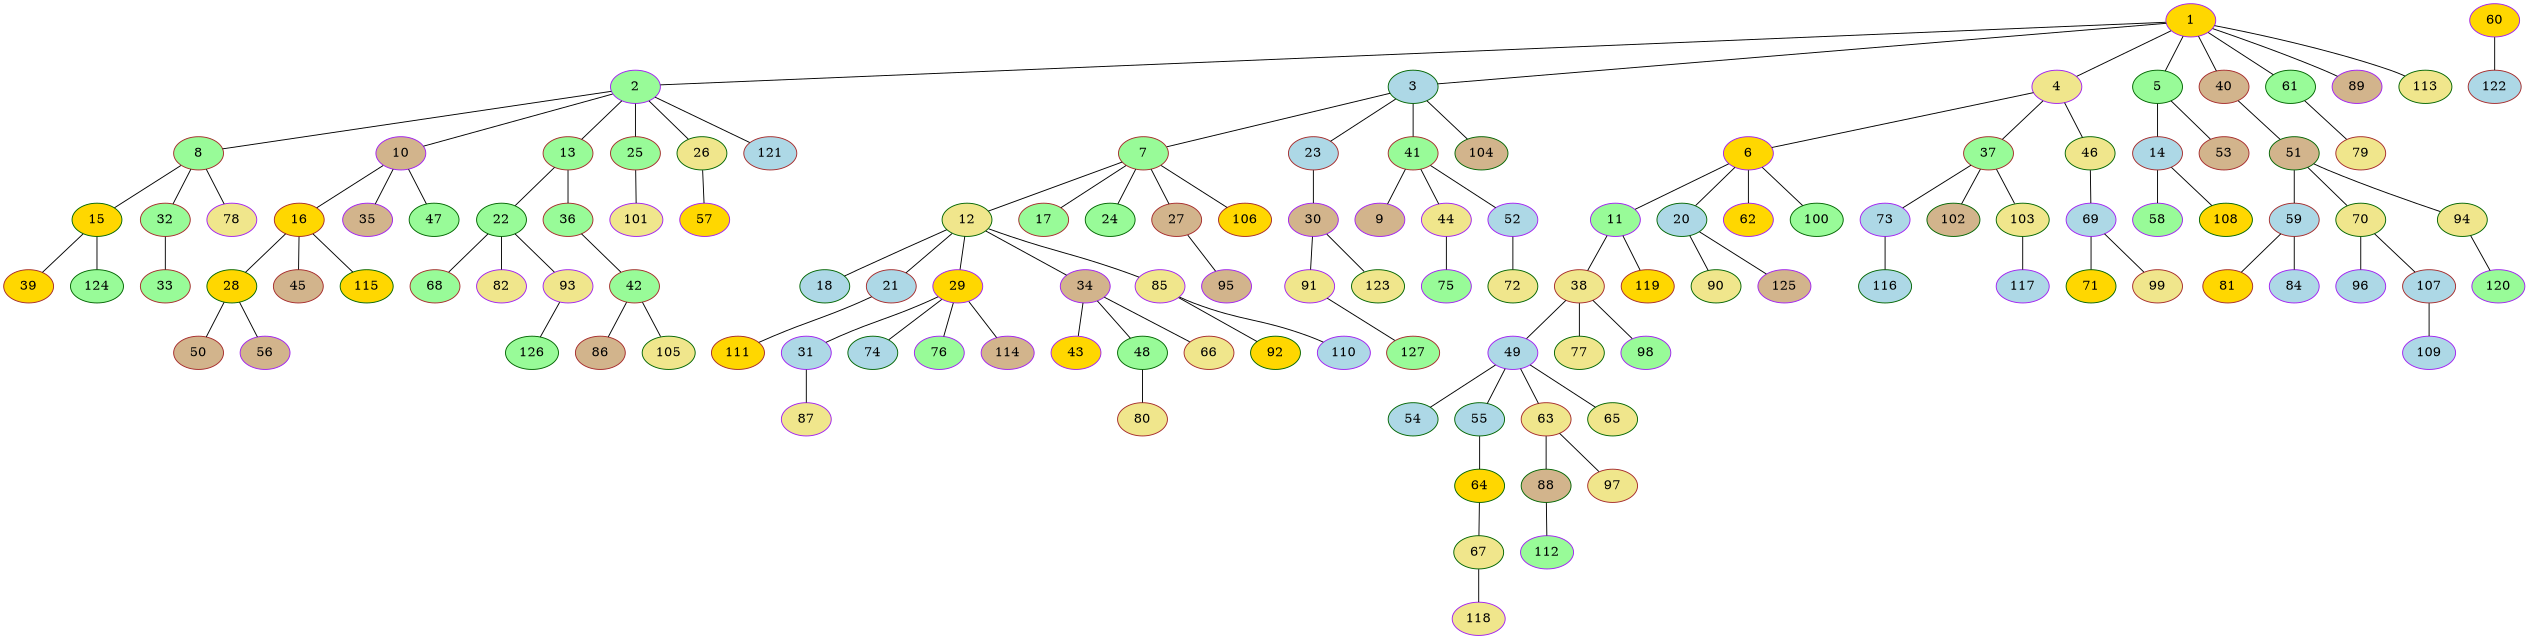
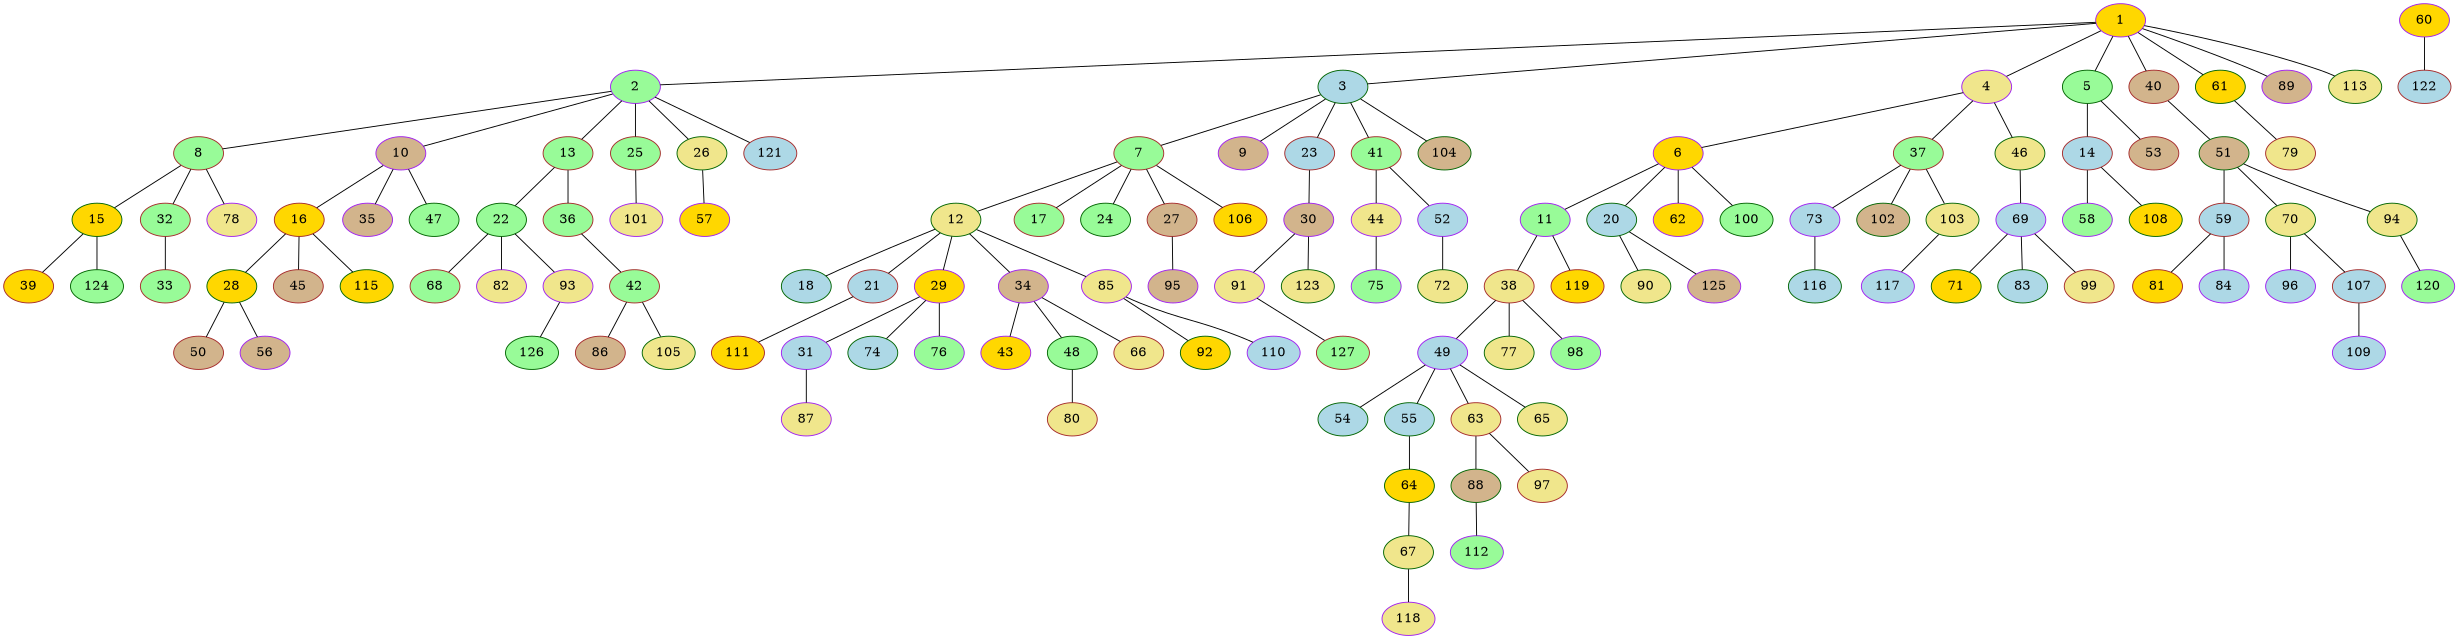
node "61": fillcolor palegreen -> gold
edge "41" -- "9": now "3" -- "9"
node "83": added
node "114": removed
